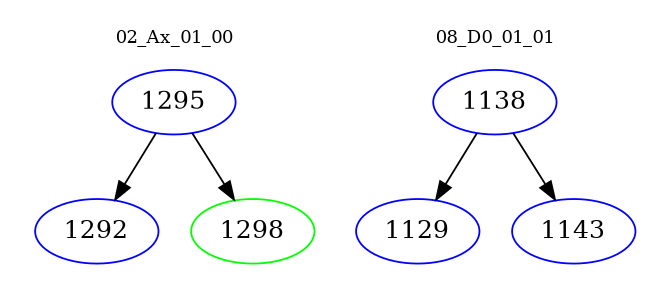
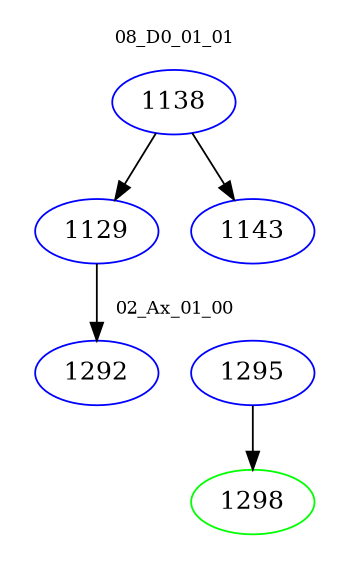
edge "1295" -> "1292": now "1129" -> "1292"
